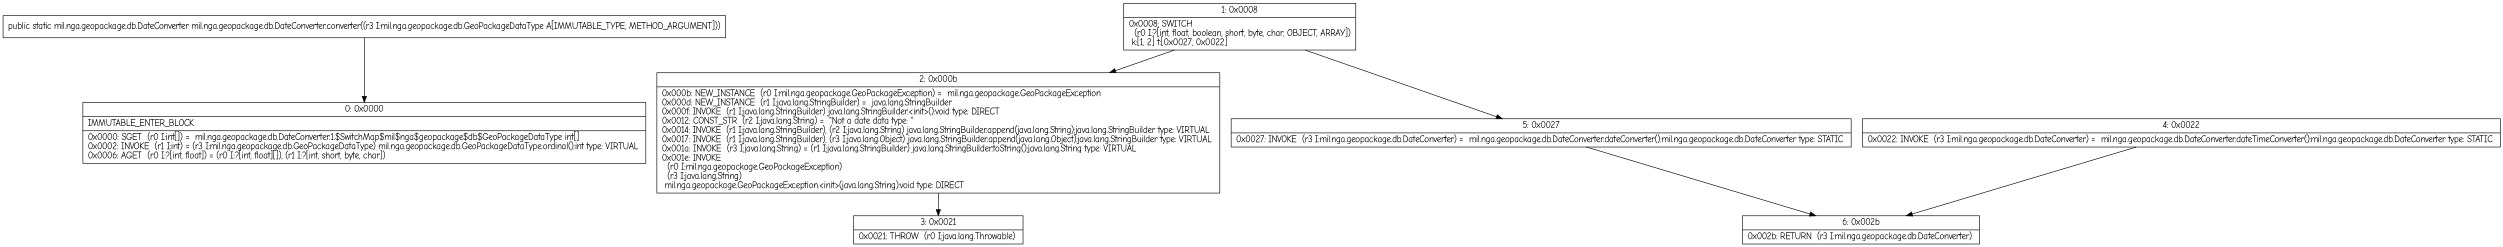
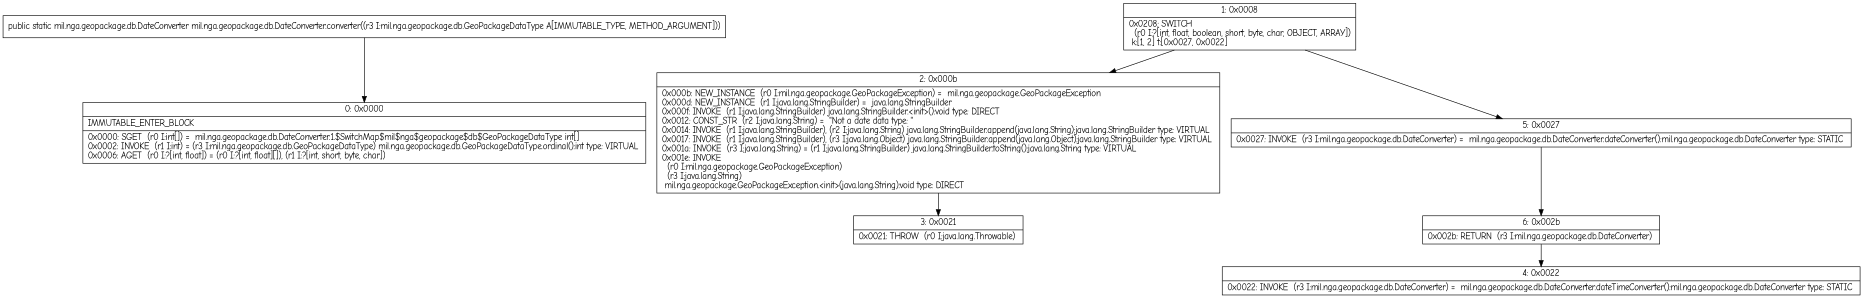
node "1: 0x0008": text "0x0008: SWITCH" -> "0x0208: SWITCH"
edge "4: 0x0022" -> "6: 0x002b": reversed
